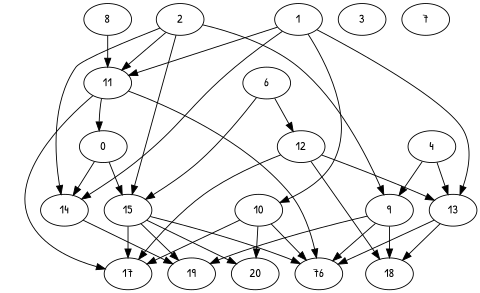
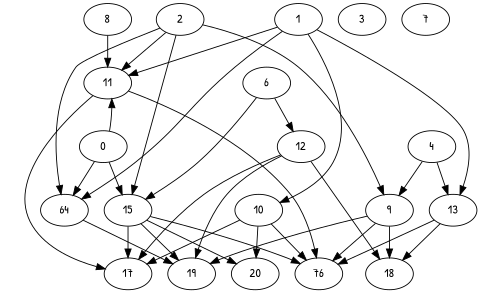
edge "11" -> "0": reversed
edge "12" -> "13": now "12" -> "19"
node "14": label "14" -> "64"
